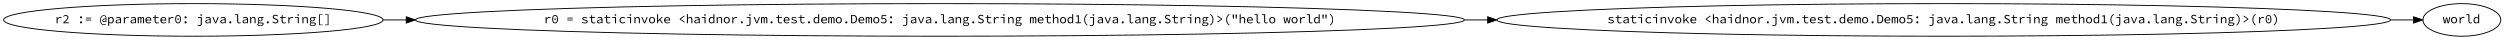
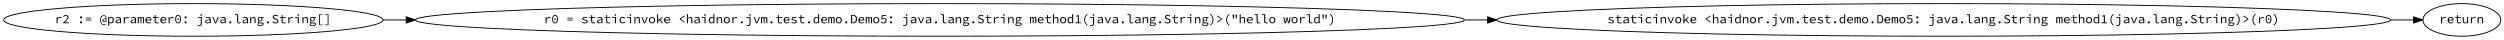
node "world": label "world" -> "return"
